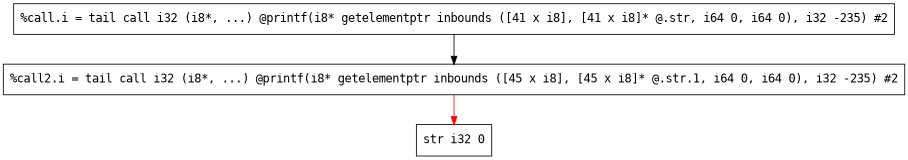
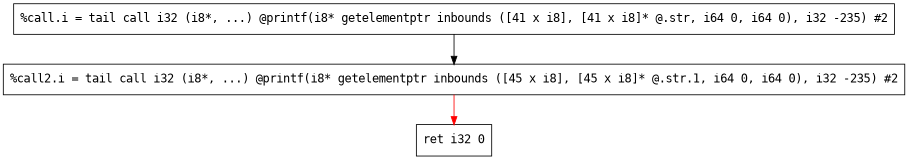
node "str i32 0": label "str i32 0" -> "ret i32 0"
